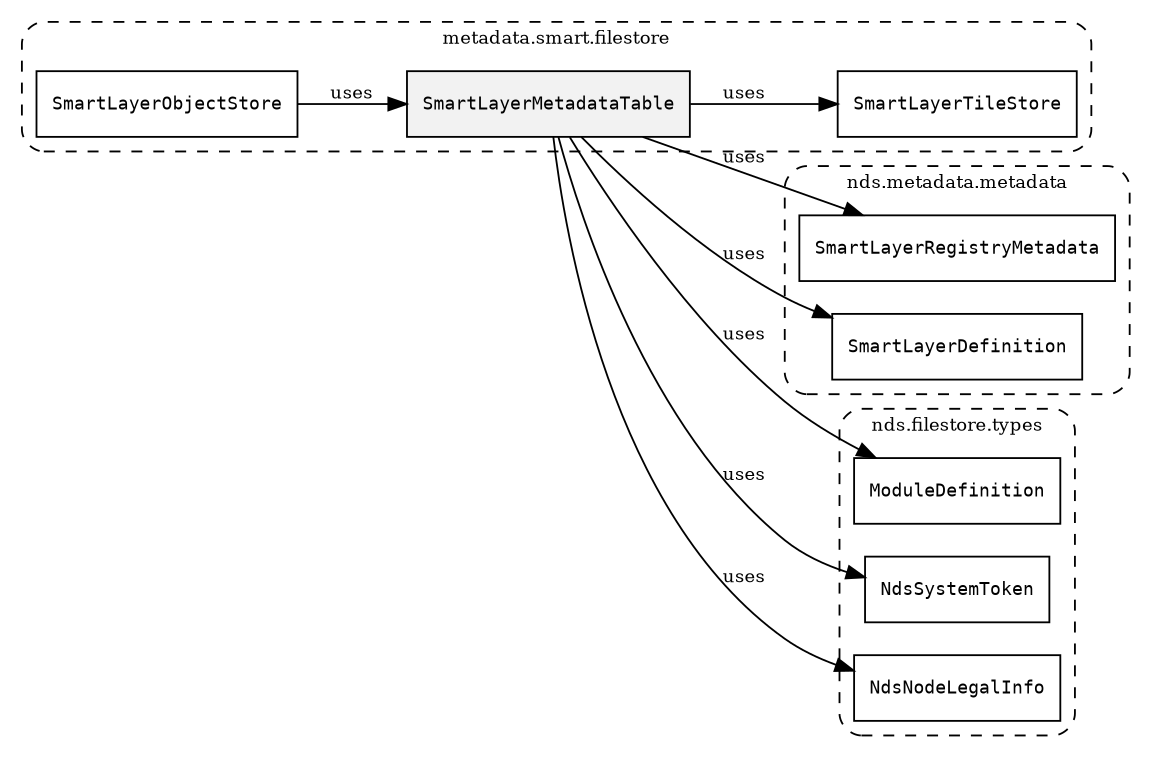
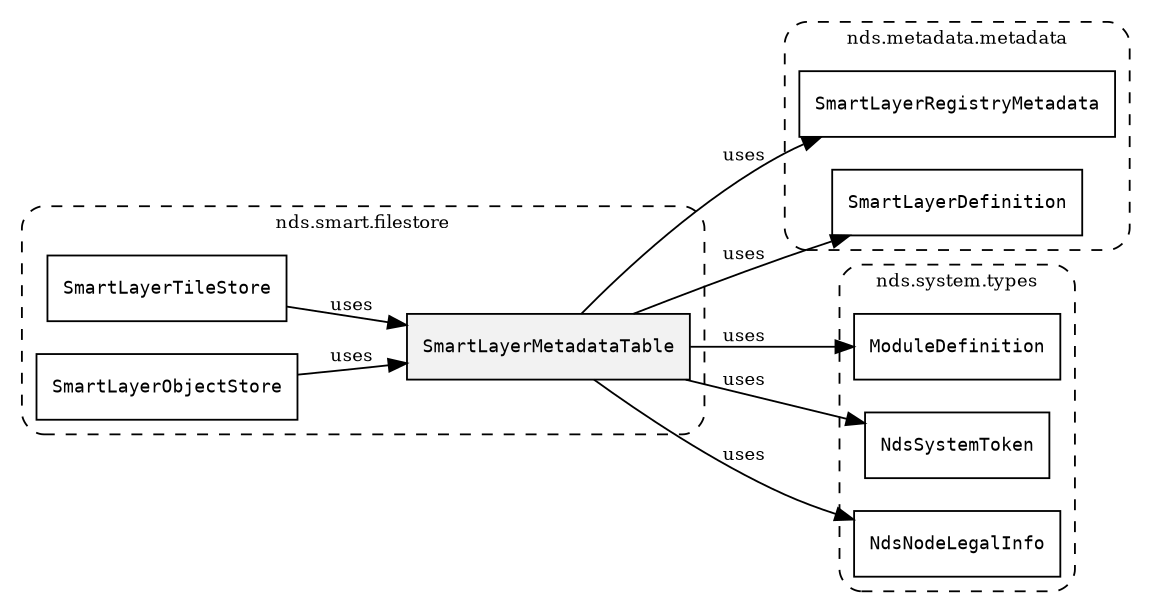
cluster "metadata.smart.filestore": label "metadata.smart.filestore" -> "nds.smart.filestore"
edge "SmartLayerMetadataTable" -> "SmartLayerTileStore": reversed
cluster "nds.filestore.types": label "nds.filestore.types" -> "nds.system.types"
